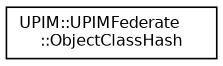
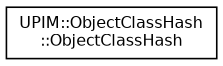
node "UPIM::UPIMFederate ::ObjectClassHash": label "UPIM::UPIMFederate ::ObjectClassHash" -> "UPIM::ObjectClassHash ::ObjectClassHash"
